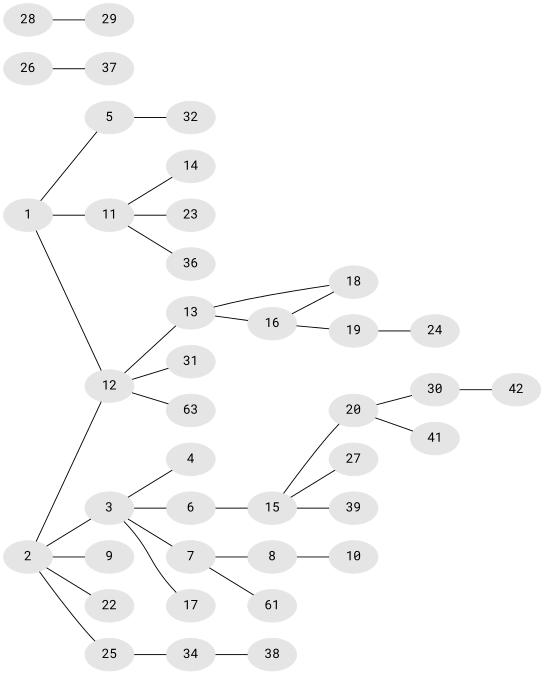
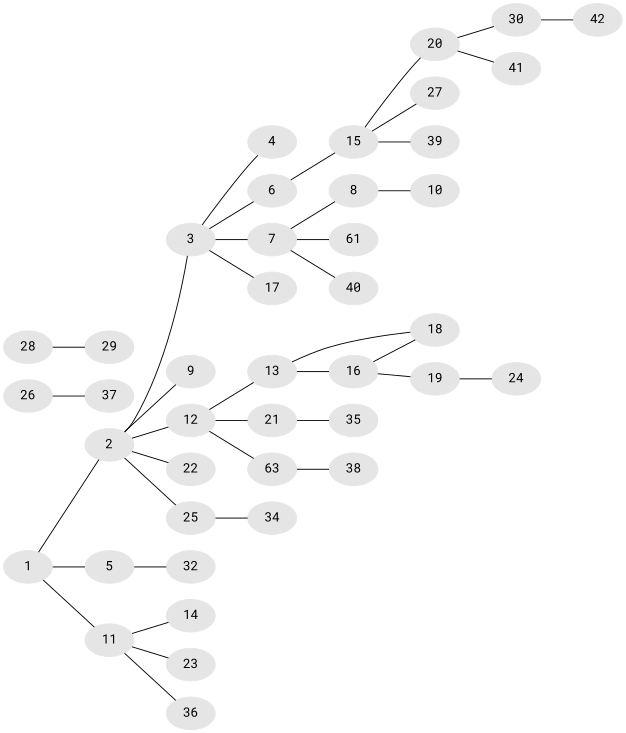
node "40": added
edge "1" -- "12": now "1" -- "2"
node "31": label "31" -> "21"
node "35": added
edge "34" -- "38": now "63" -- "38"
